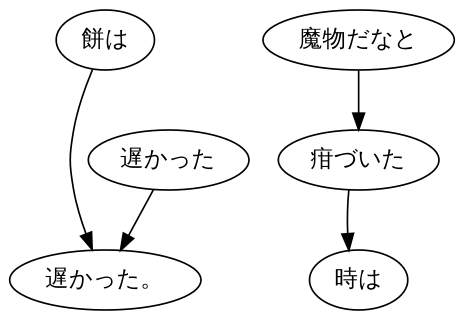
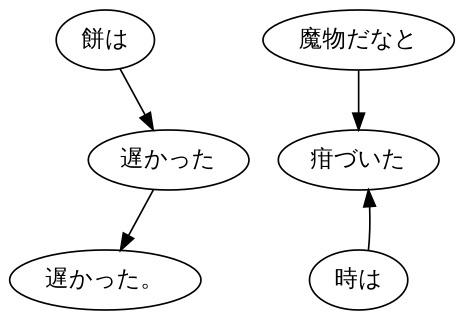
edge "餅は" -> "遅かった。": now "餅は" -> "遅かった"
edge "疳づいた" -> "時は": reversed
